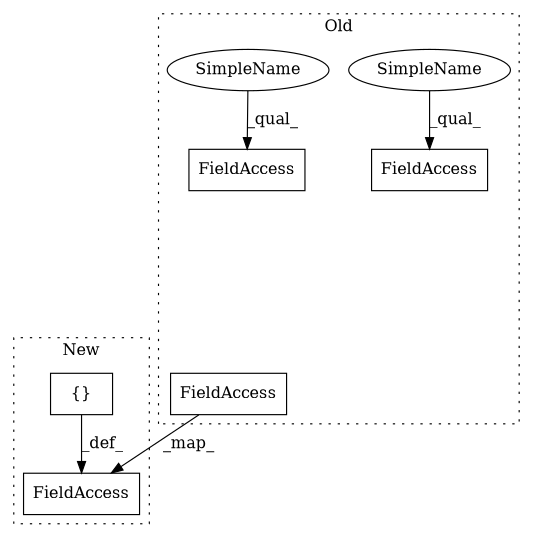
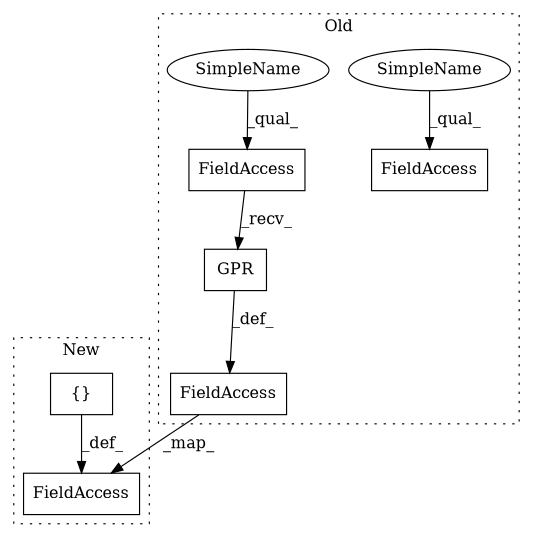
node "GPR": added
